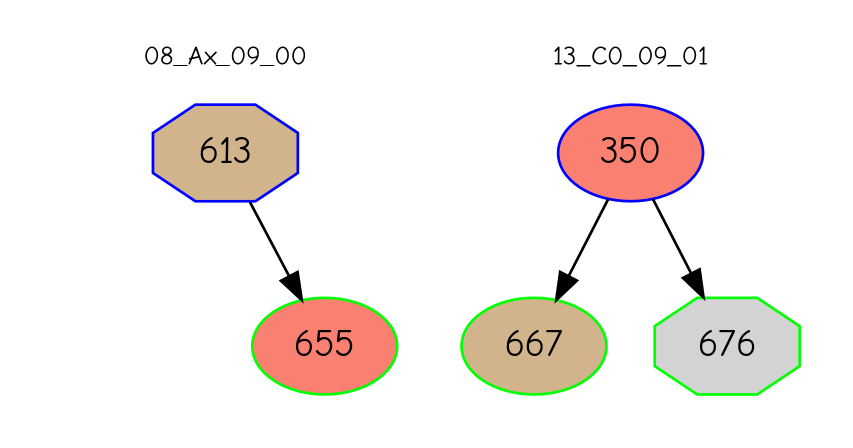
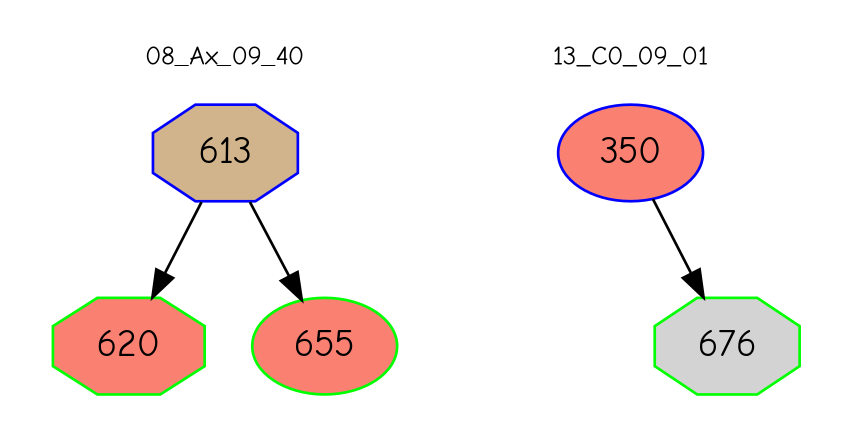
cluster "08_Ax_09_00": label "08_Ax_09_00" -> "08_Ax_09_40"
node "620": added
node "667": removed
